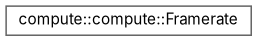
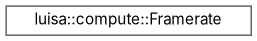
node "compute::compute::Framerate": label "compute::compute::Framerate" -> "luisa::compute::Framerate"
